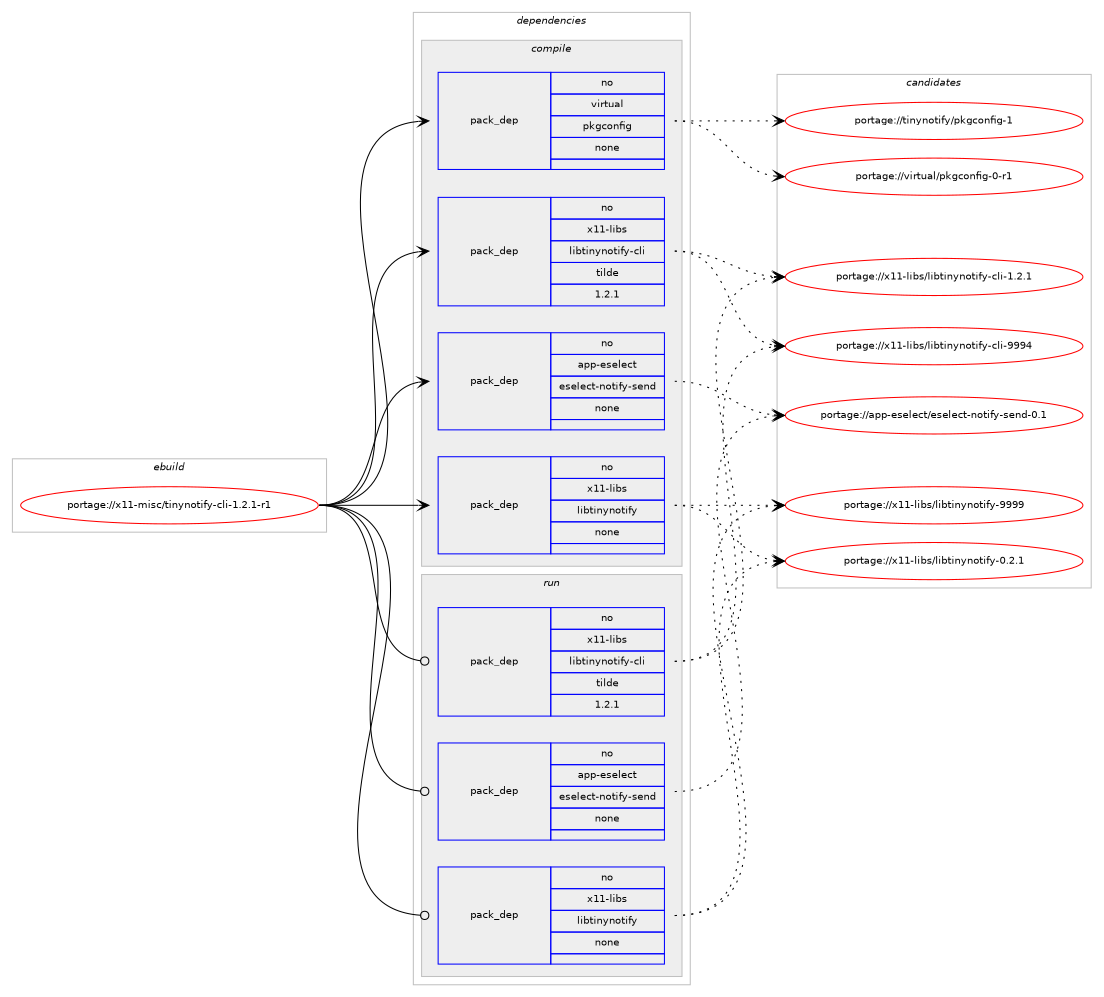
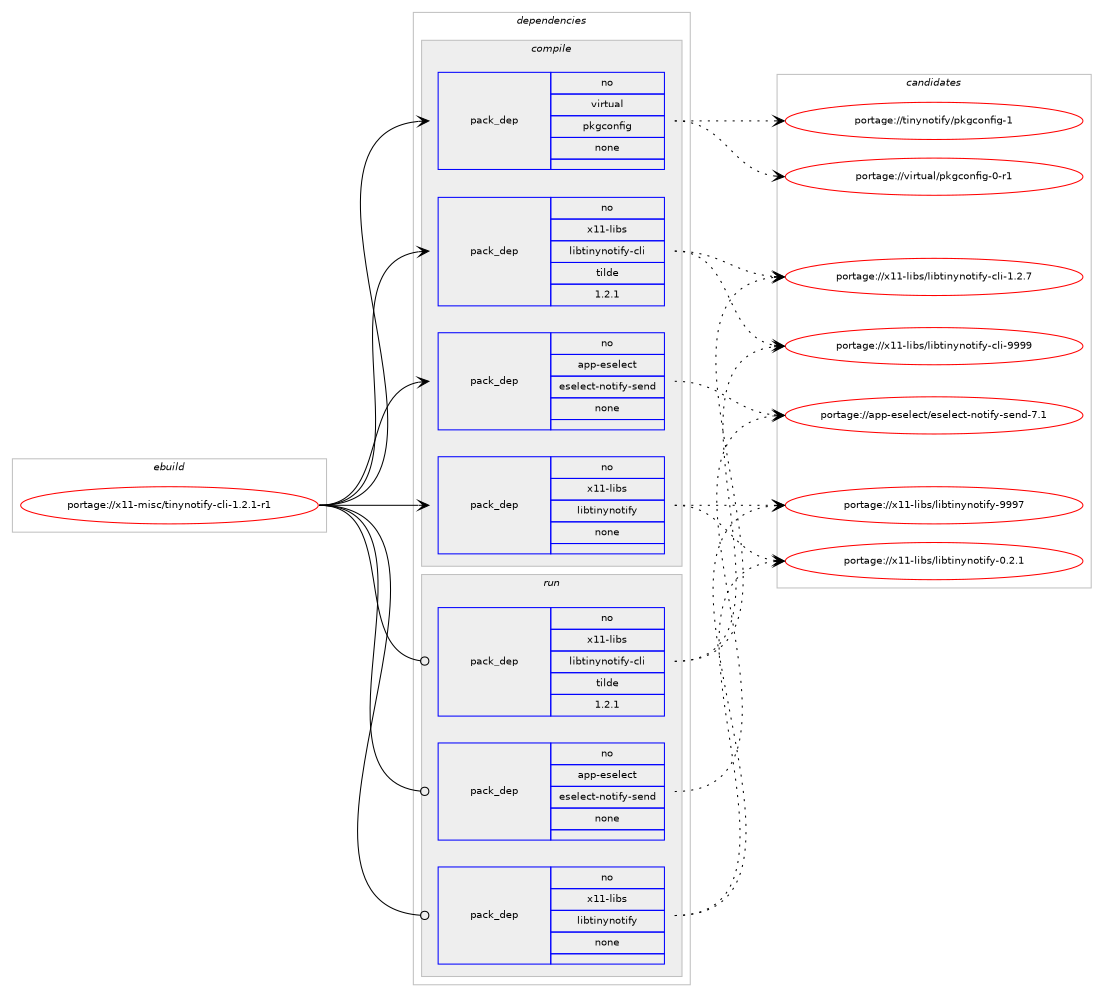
node "portage://x11-libs/libtinynotify-cli-1.2.1": label "portage://x11-libs/libtinynotify-cli-1.2.1" -> "portage://x11-libs/libtinynotify-cli-1.2.7"
node "portage://x11-libs/libtinynotify-cli-9994": label "portage://x11-libs/libtinynotify-cli-9994" -> "portage://x11-libs/libtinynotify-cli-9999"
node "portage://app-eselect/eselect-notify-send-0.1": label "portage://app-eselect/eselect-notify-send-0.1" -> "portage://app-eselect/eselect-notify-send-7.1"
node "portage://x11-libs/libtinynotify-9999": label "portage://x11-libs/libtinynotify-9999" -> "portage://x11-libs/libtinynotify-9997"
